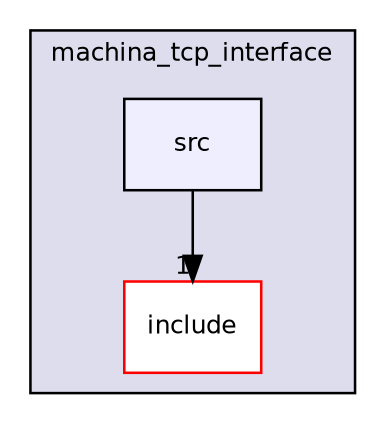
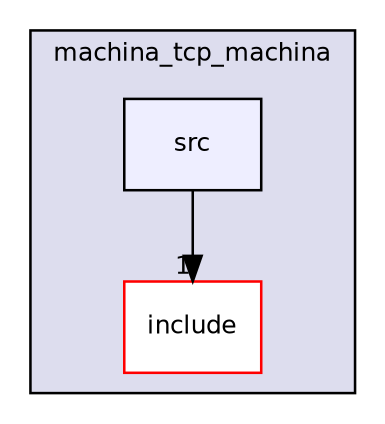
cluster "machina_tcp_interface": label "machina_tcp_interface" -> "machina_tcp_machina"
